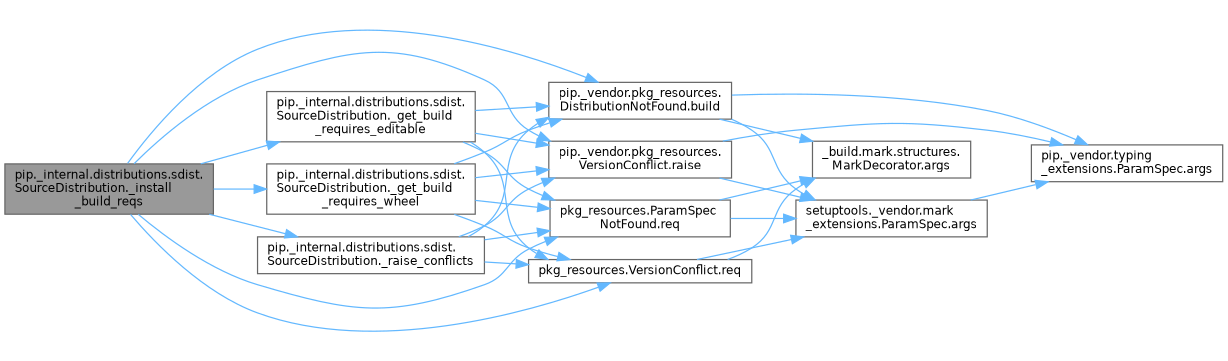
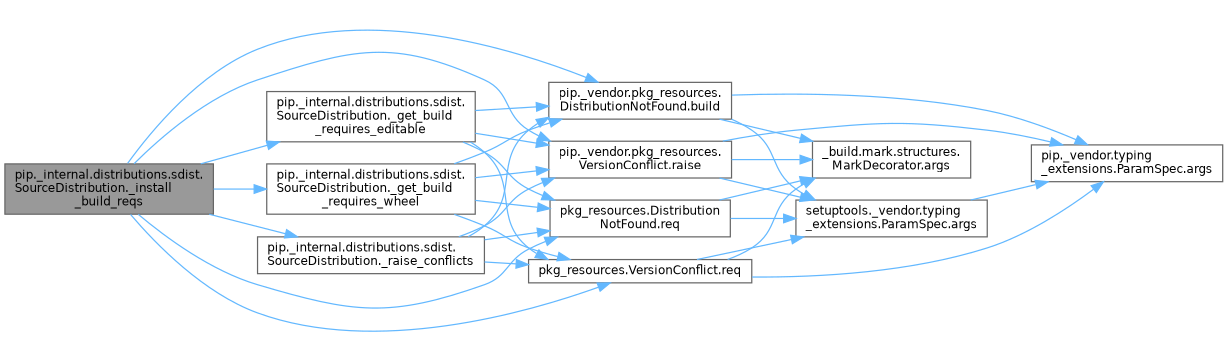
edge "pip._vendor.pkg_resources. VersionConflict.raise" -> "_build.mark.structures. MarkDecorator.args": added
node "pkg_resources.ParamSpec NotFound.req": label "pkg_resources.ParamSpec NotFound.req" -> "pkg_resources.Distribution NotFound.req"
node "setuptools._vendor.mark _extensions.ParamSpec.args": label "setuptools._vendor.mark _extensions.ParamSpec.args" -> "setuptools._vendor.typing _extensions.ParamSpec.args"
edge "pkg_resources.VersionConflict.req" -> "pip._vendor.typing _extensions.ParamSpec.args": added
